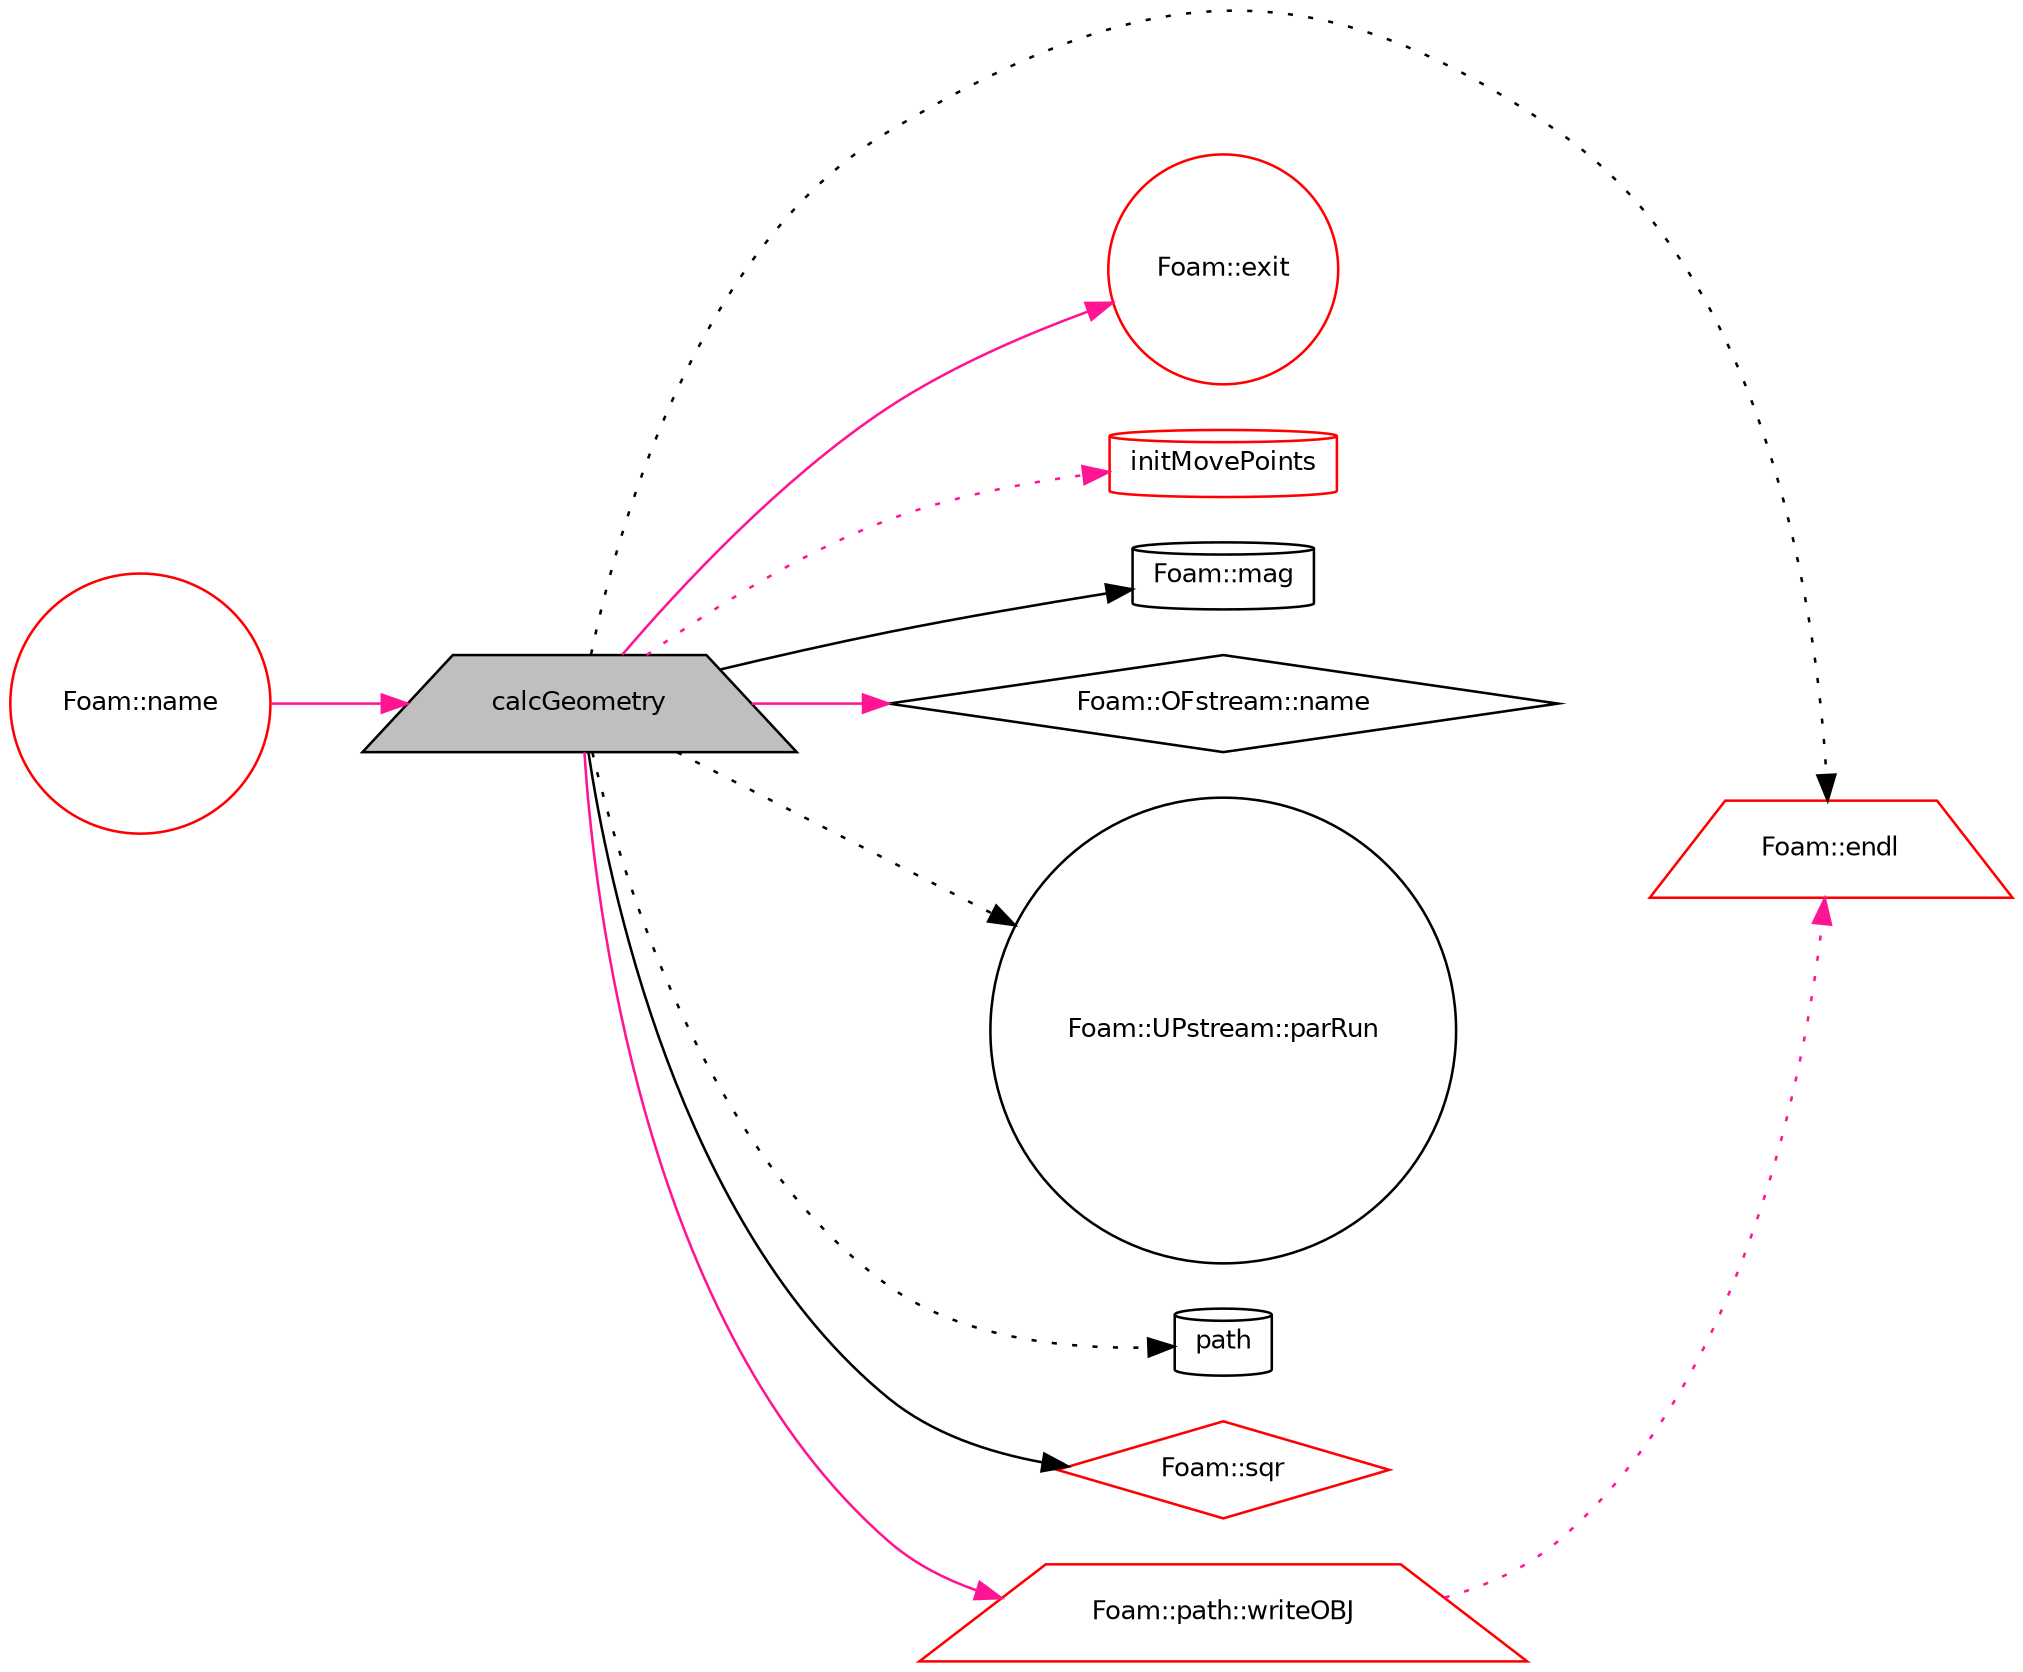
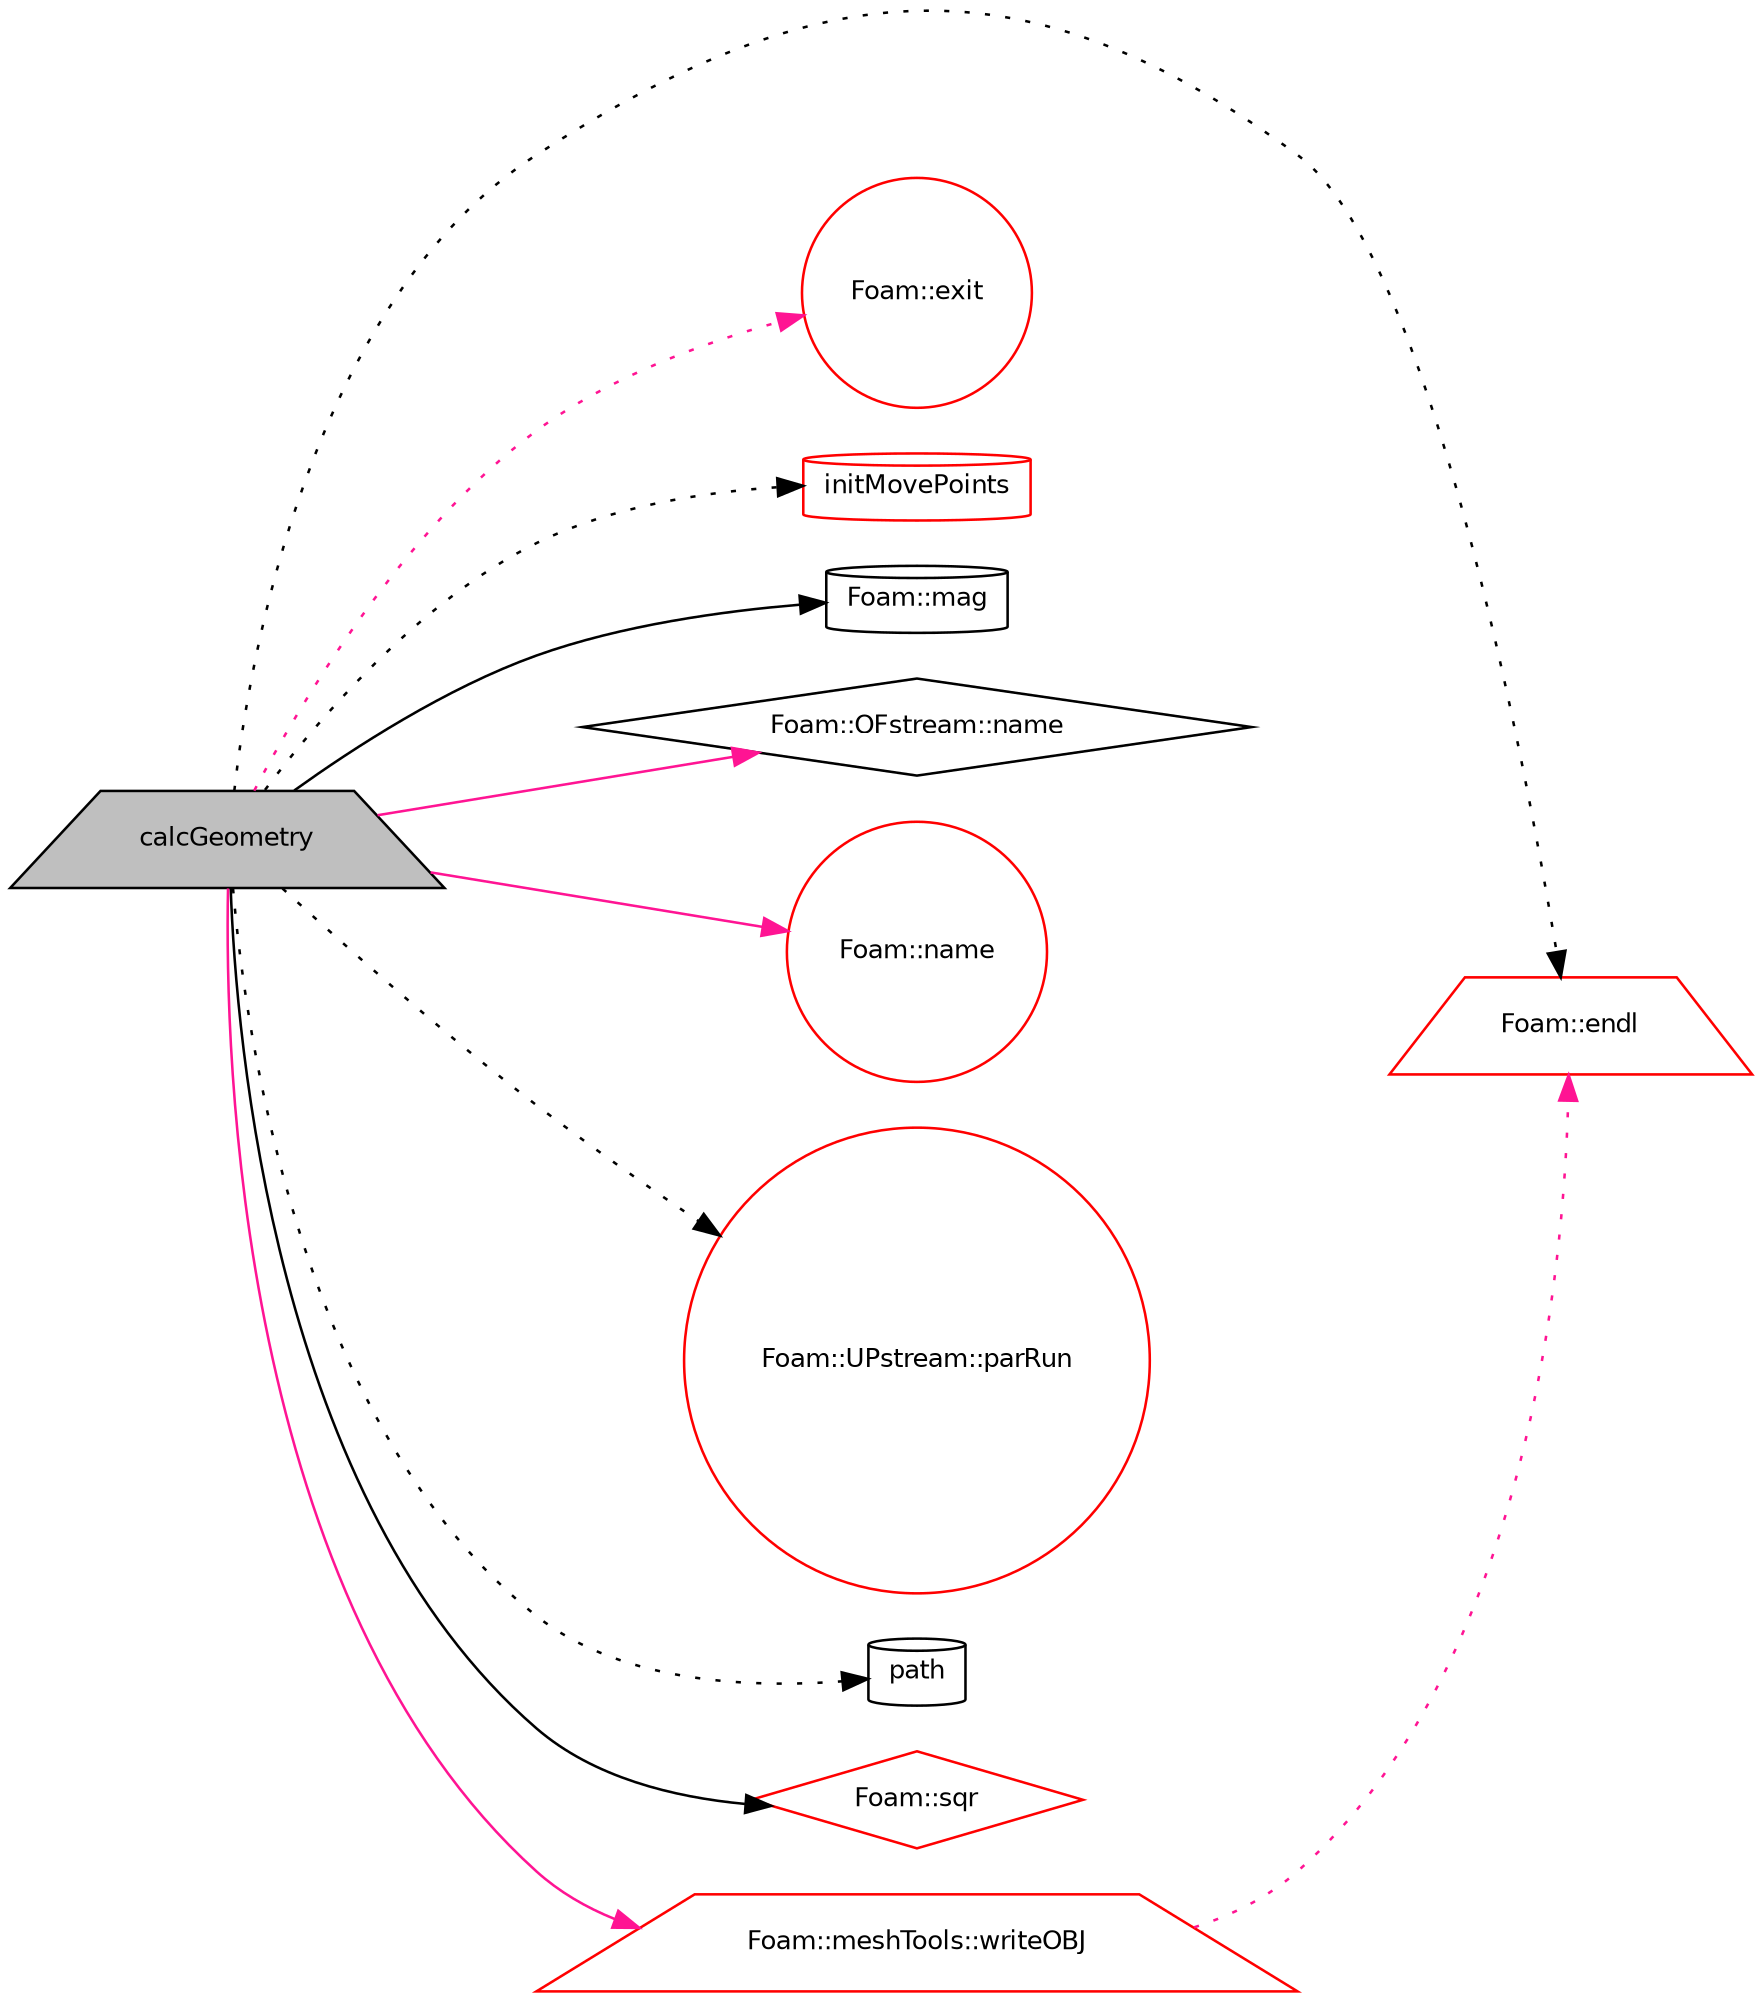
edge "calcGeometry" -> "Foam::exit": style solid -> dotted
edge "calcGeometry" -> "initMovePoints": color deeppink -> black
edge "Foam::name" -> "calcGeometry": reversed
node "Foam::UPstream::parRun": color black -> red
node "Foam::path::writeOBJ": label "Foam::path::writeOBJ" -> "Foam::meshTools::writeOBJ"
